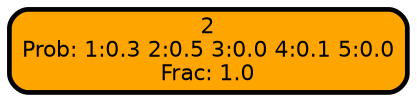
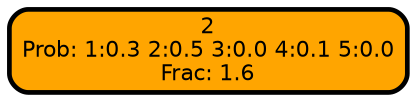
node "2 Prob: 1:0.3 2:0.5 3:0.0 4:0.1 5:0.0 Frac: 1.0": label "2 Prob: 1:0.3 2:0.5 3:0.0 4:0.1 5:0.0 Frac: 1.0" -> "2 Prob: 1:0.3 2:0.5 3:0.0 4:0.1 5:0.0 Frac: 1.6"
